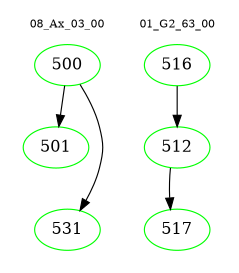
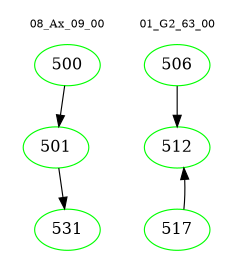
cluster "08_Ax_03_00": label "08_Ax_03_00" -> "08_Ax_09_00"
node "516": label "516" -> "506"
edge "500" -> "531": now "501" -> "531"
edge "512" -> "517": reversed
